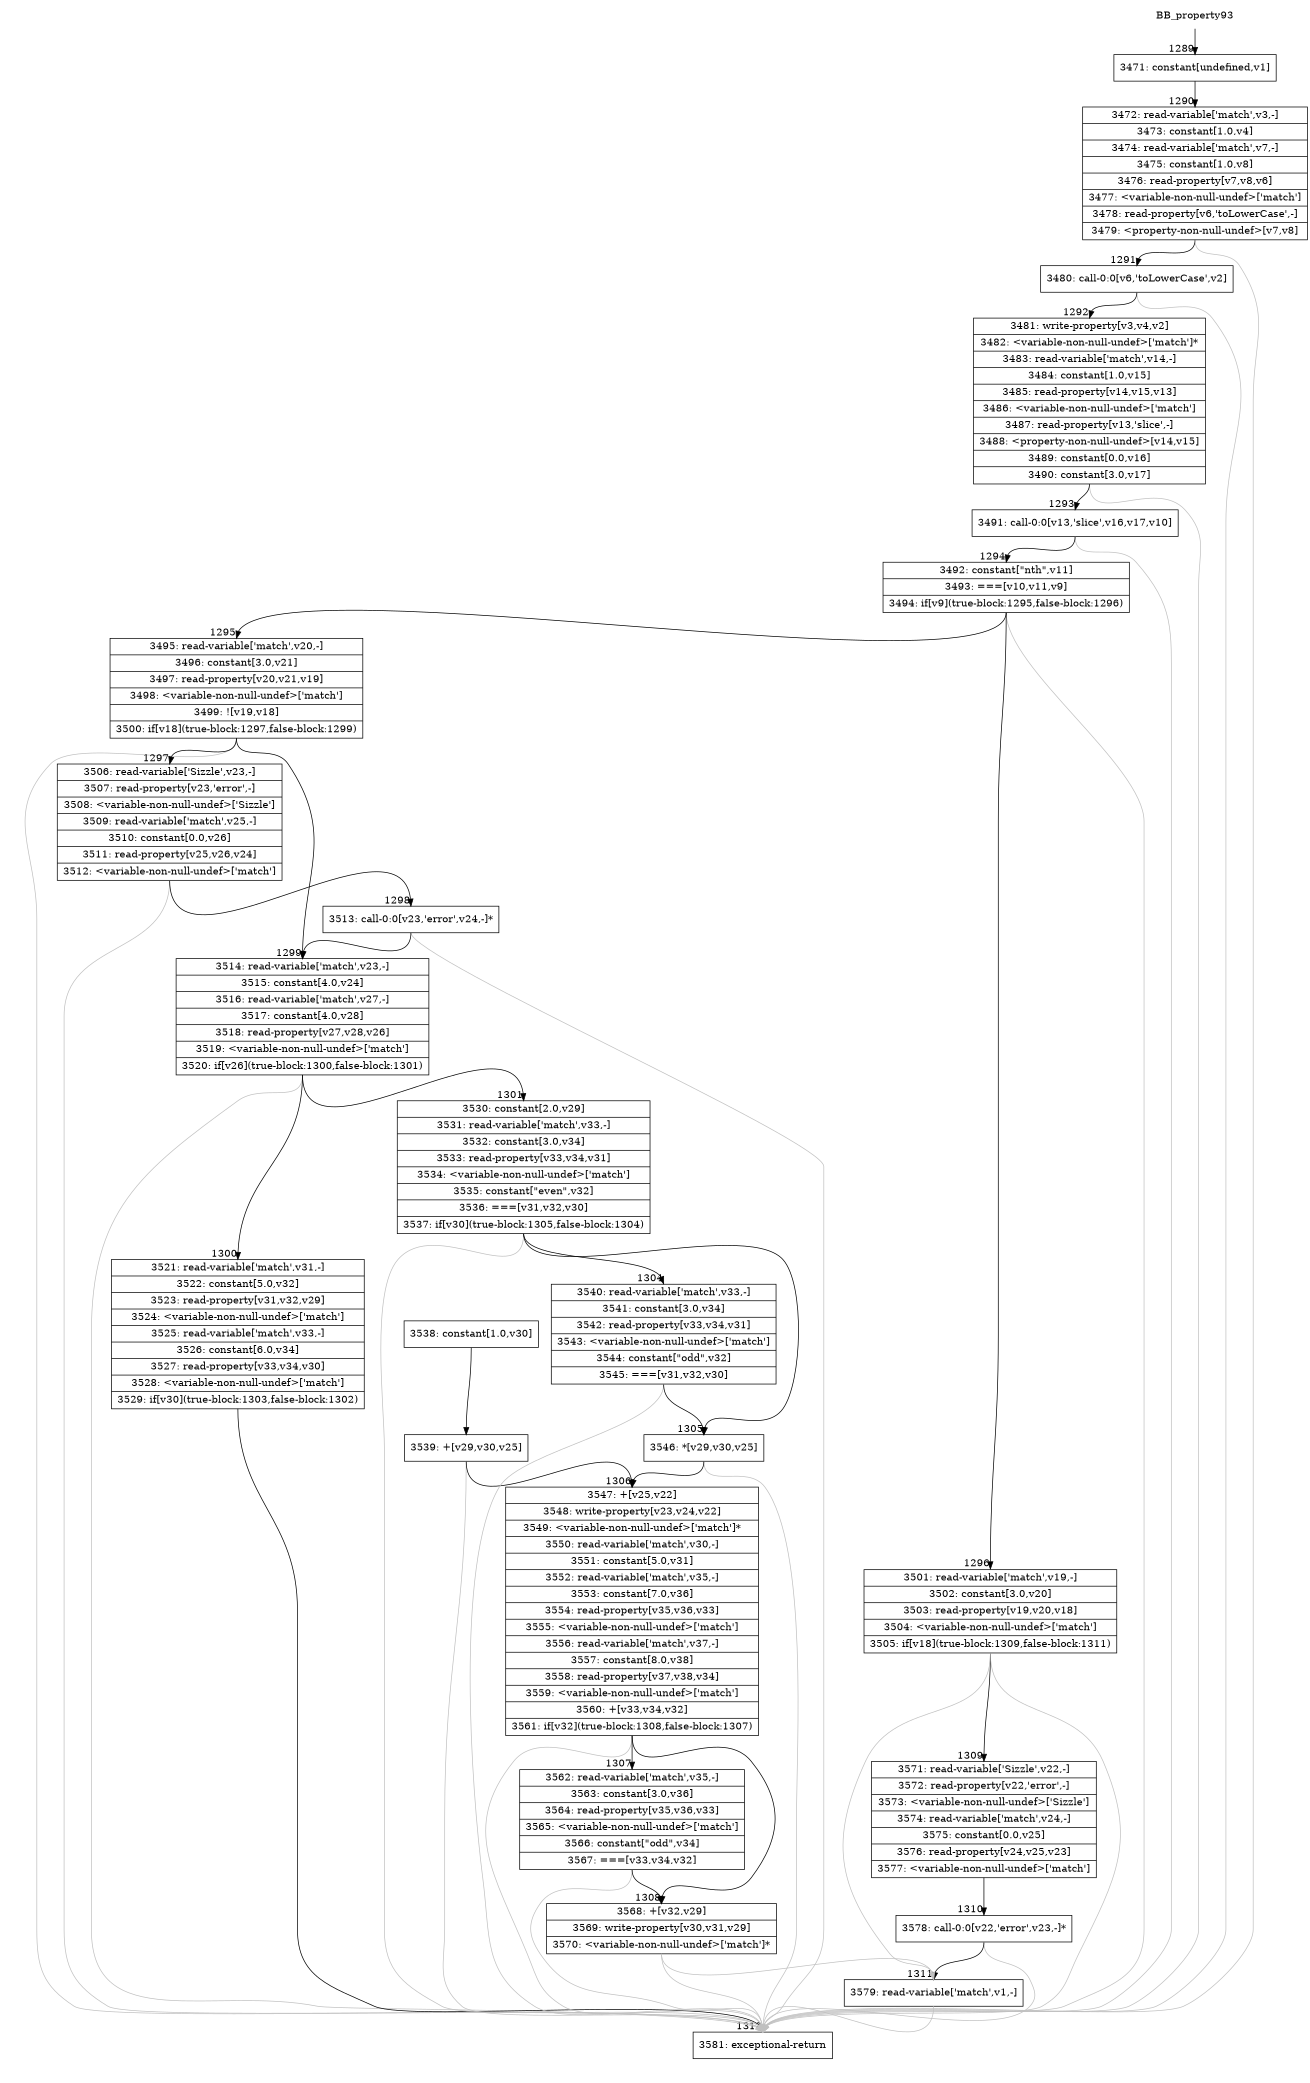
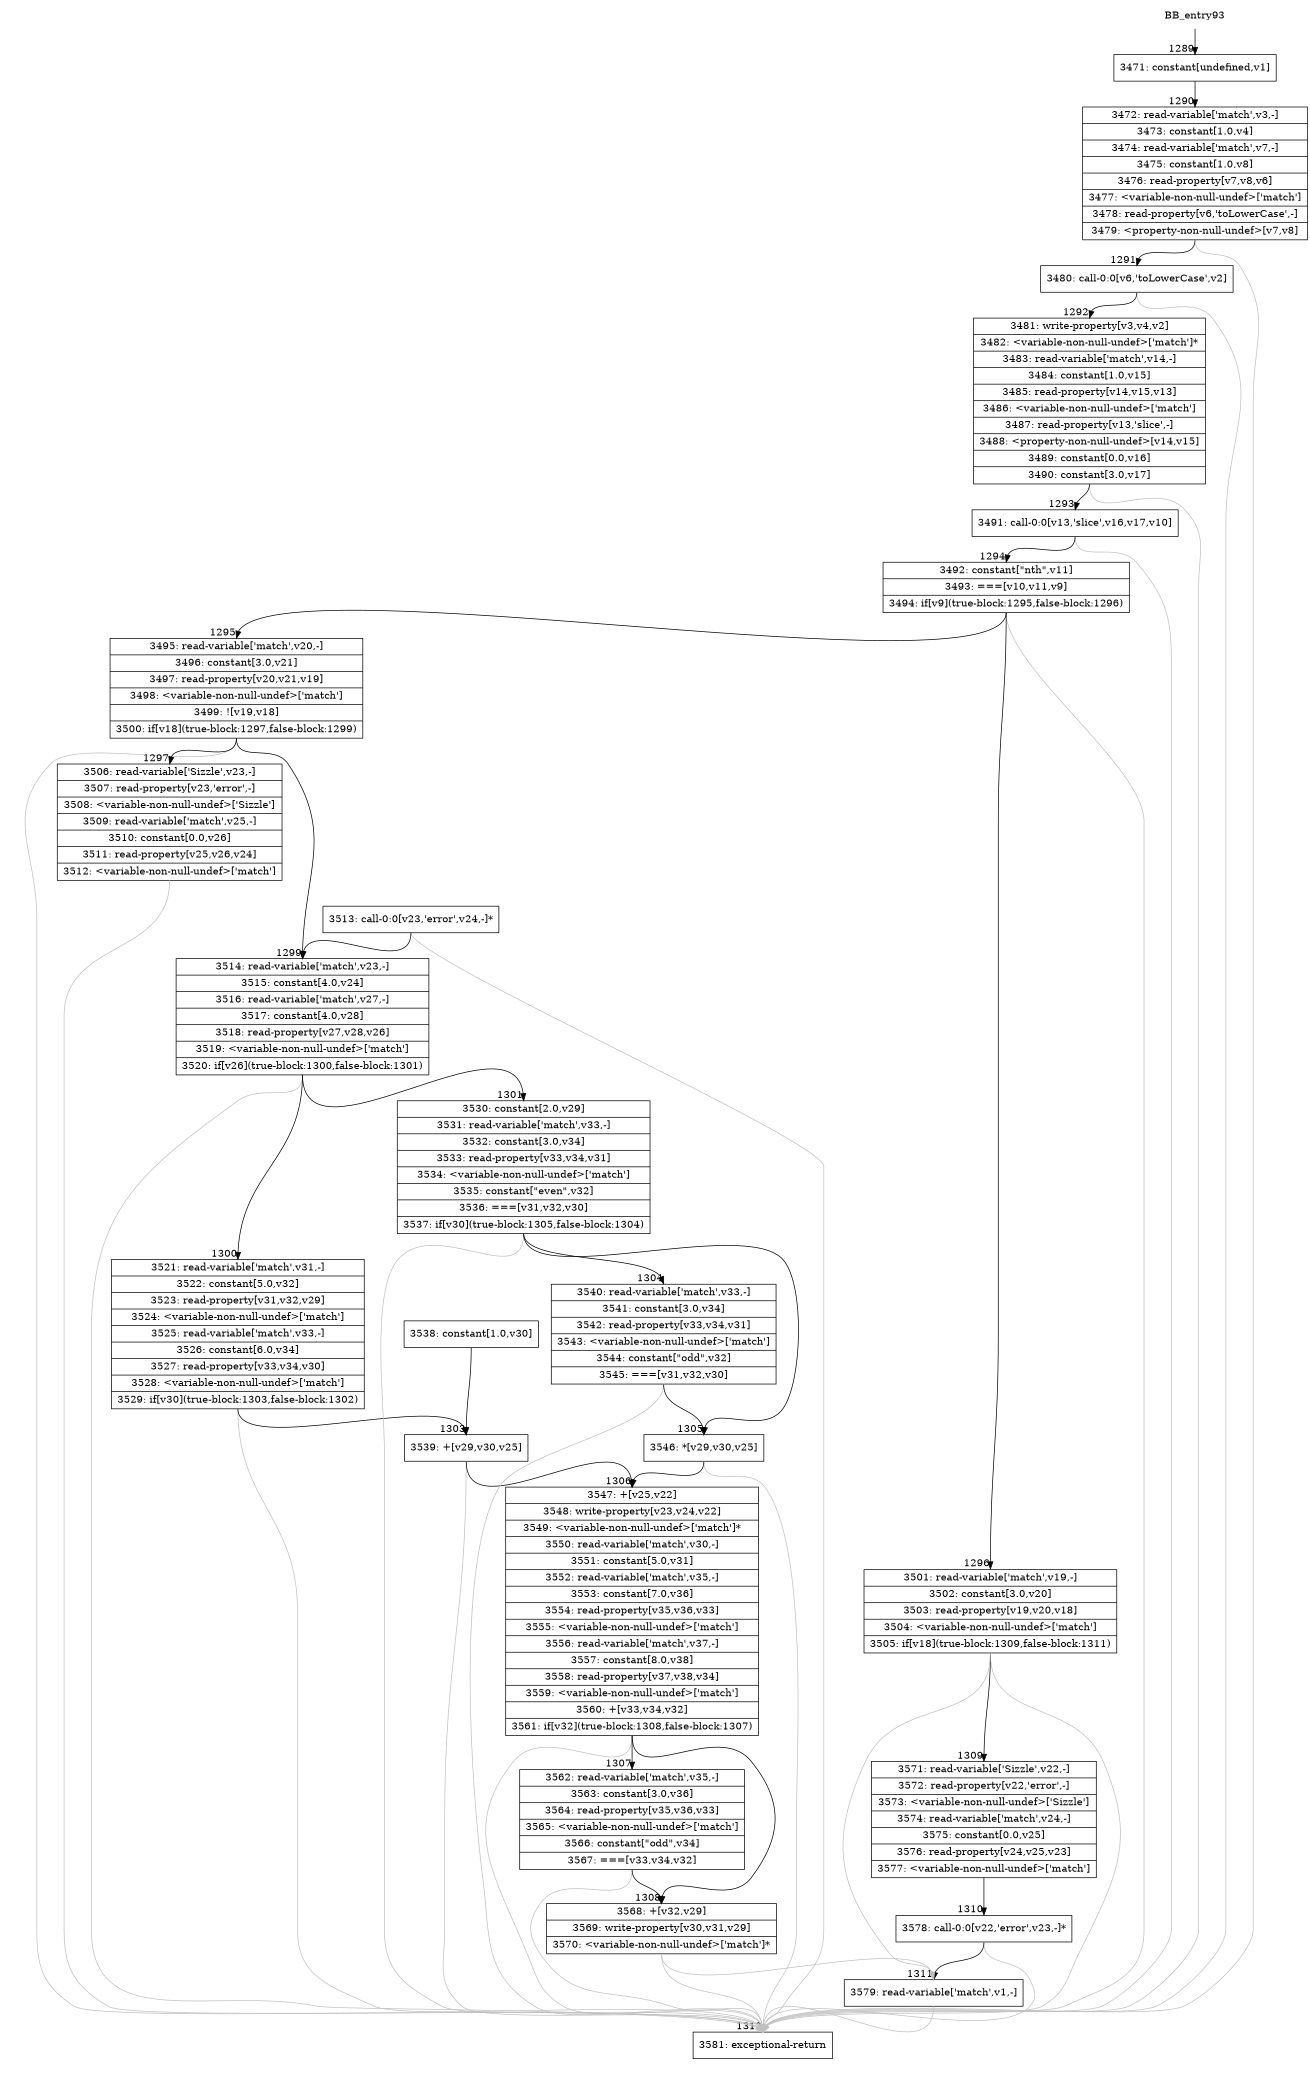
node "BB_property93": label "BB_property93" -> "BB_entry93"
edge "3506: read-variable['Sizzle',v23,-]" -> "3513: call-0:0[v23,'error',v24,-]*": removed
edge "3521: read-variable['match',v31,-]" -> "3539: +[v29,v30,v25]": added
edge "3521: read-variable['match',v31,-]" -> "3581: exceptional-return": color black -> gray
